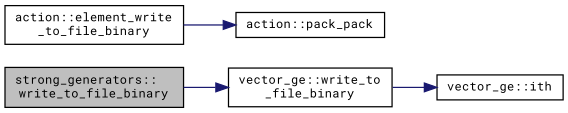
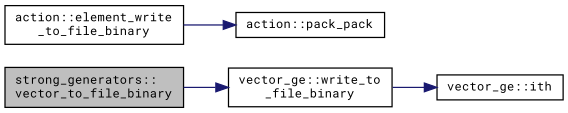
node "strong_generators:: write_to_file_binary": label "strong_generators:: write_to_file_binary" -> "strong_generators:: vector_to_file_binary"
